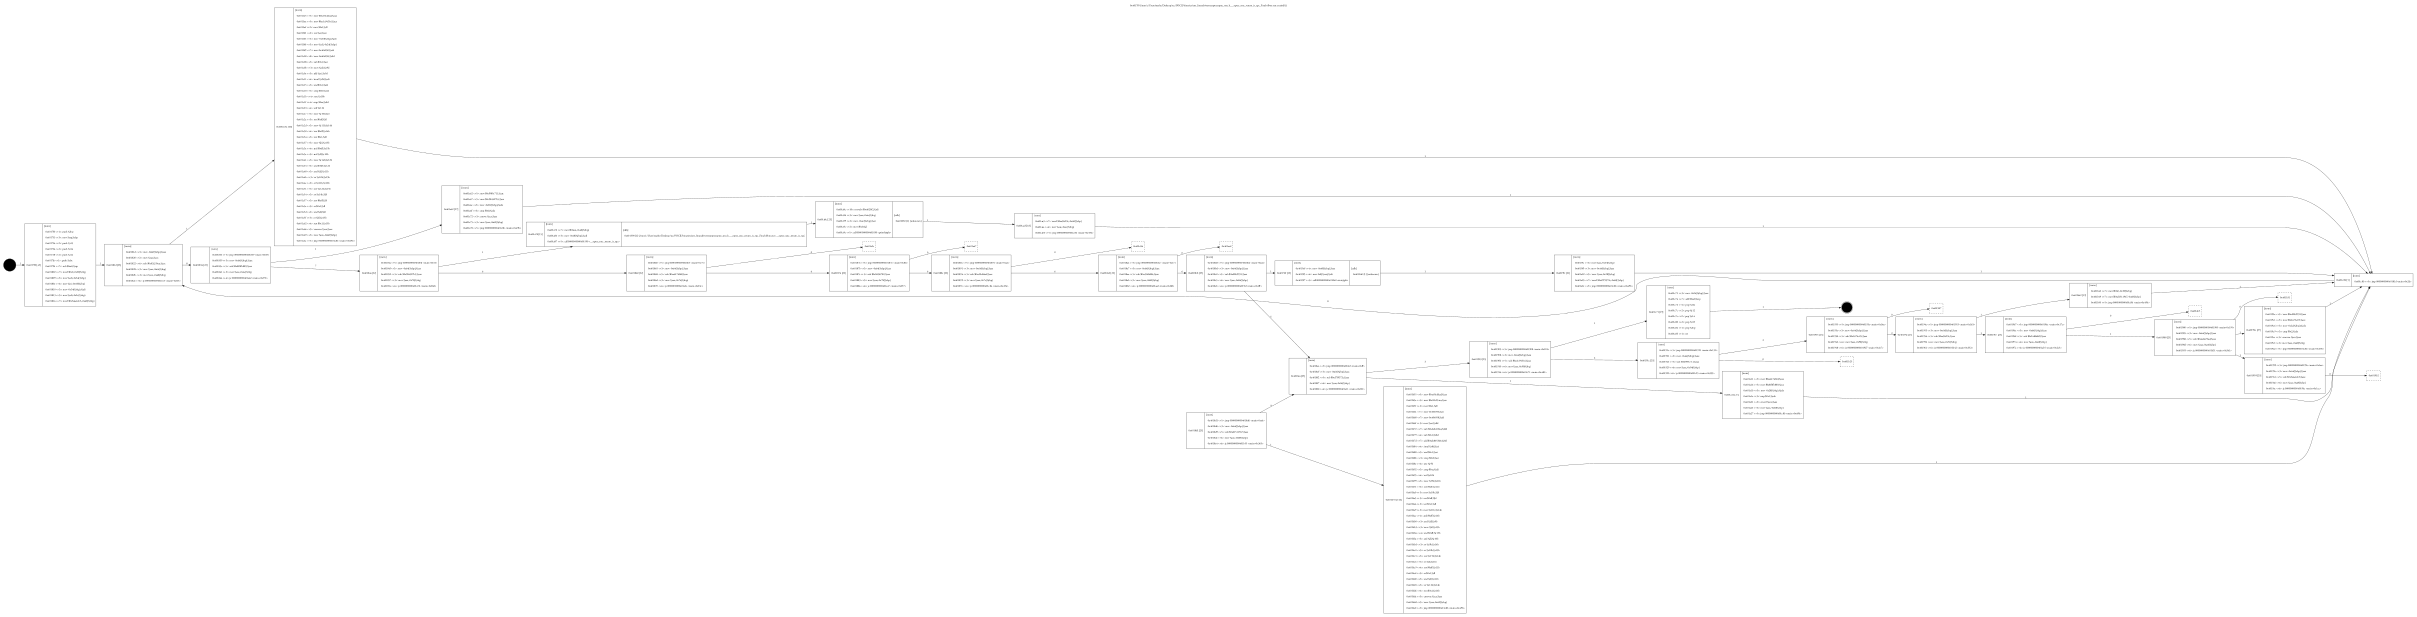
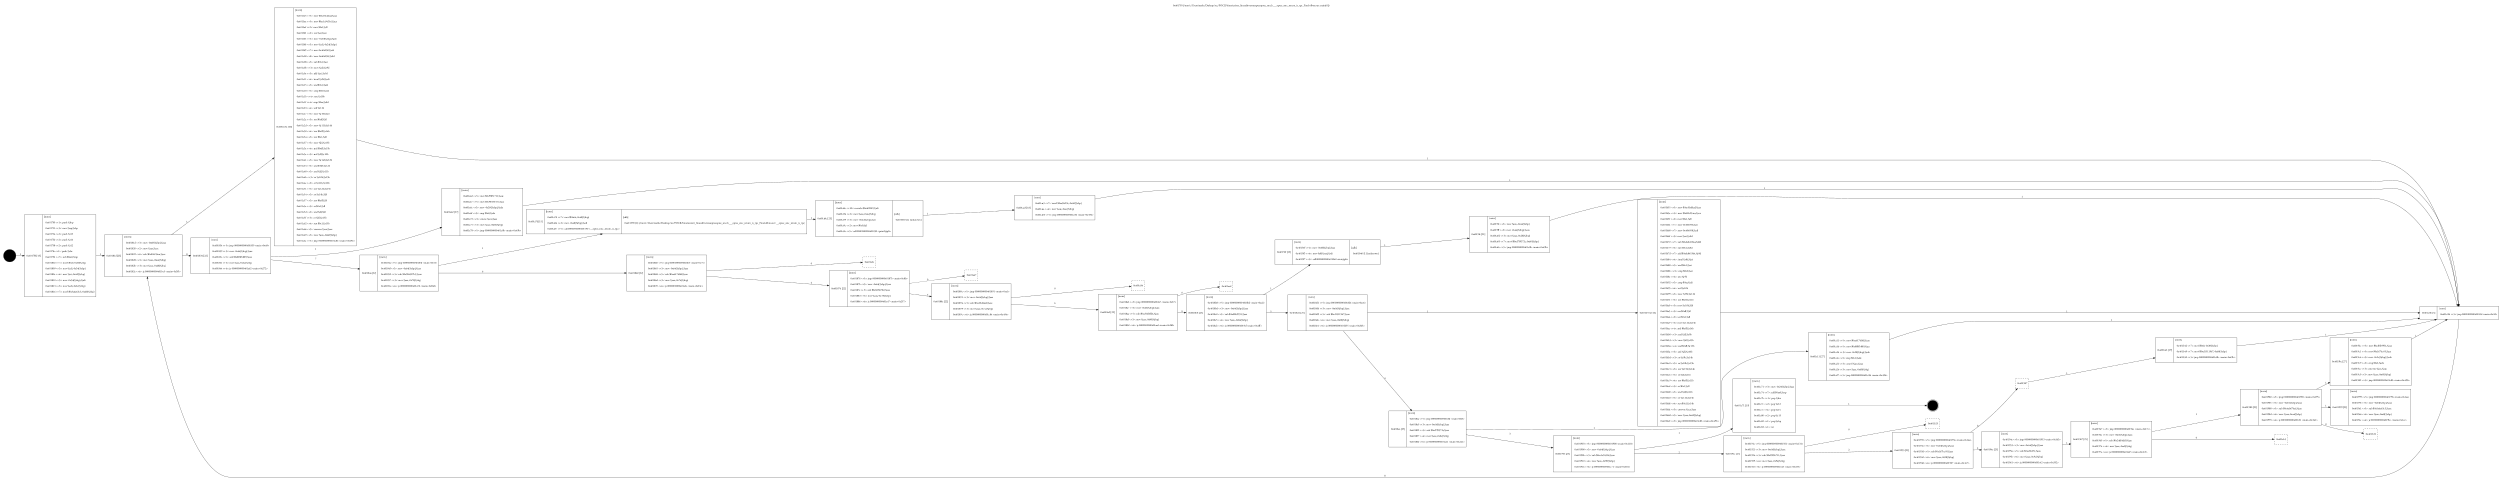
edge "0x40194e [25]" -> "0x401b42 [19]": now "0x4019d7" -> "0x401b42 [19]"
edge "0x4018b8 [25]" -> "0x4018ea [25]": now "0x4018b8 [25]" -> "0x4018d1 [25]"
node "0x4019b2": removed
